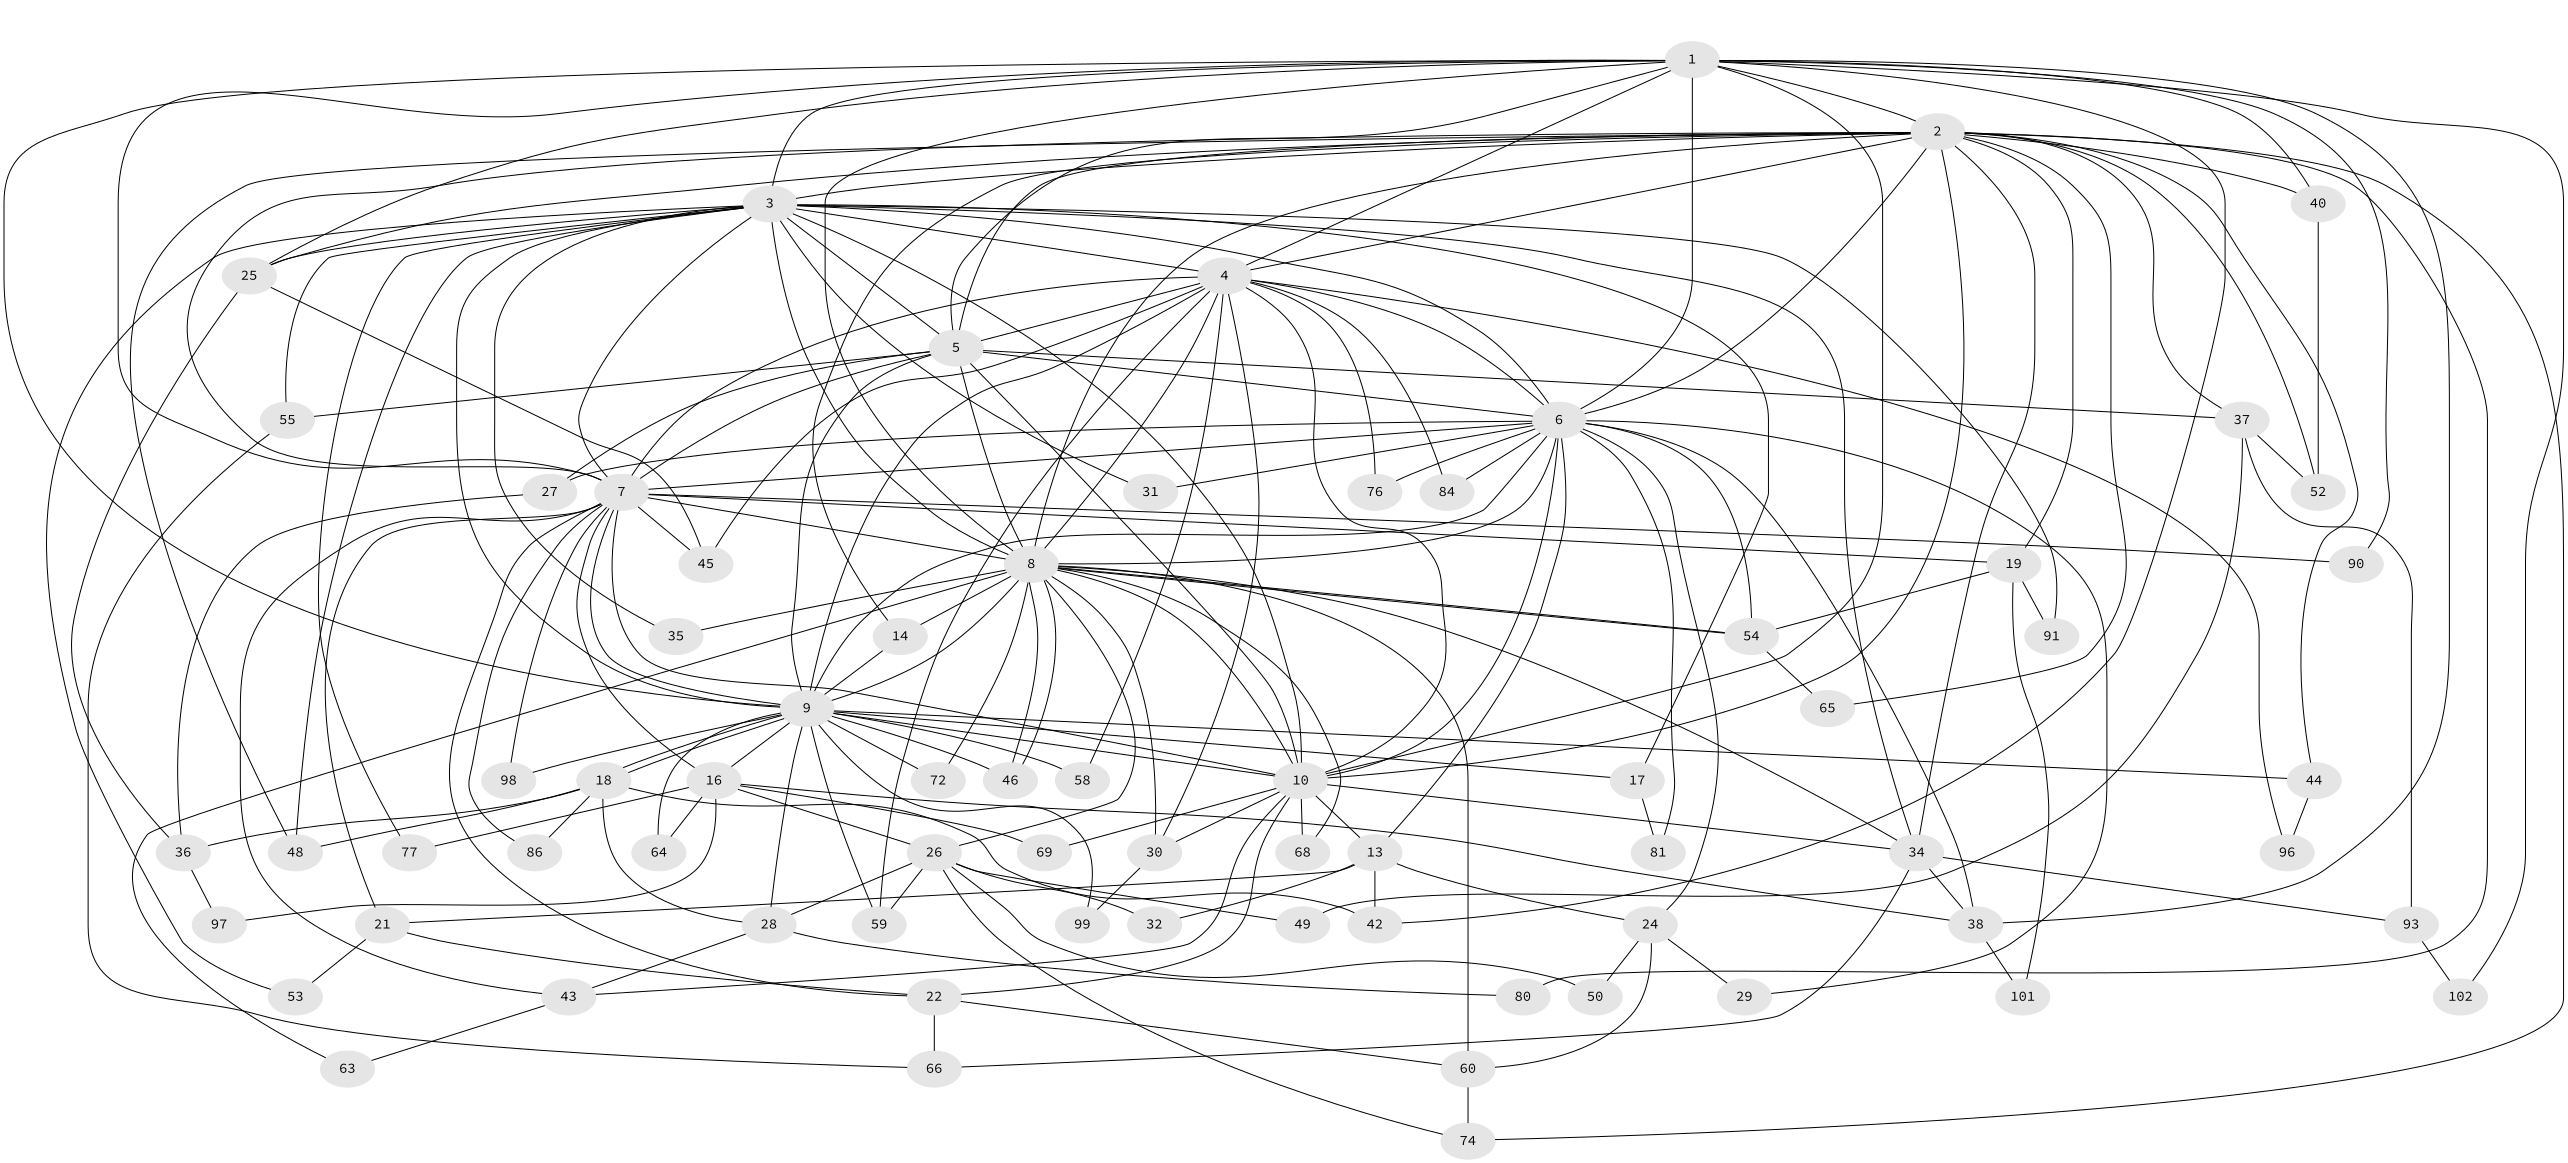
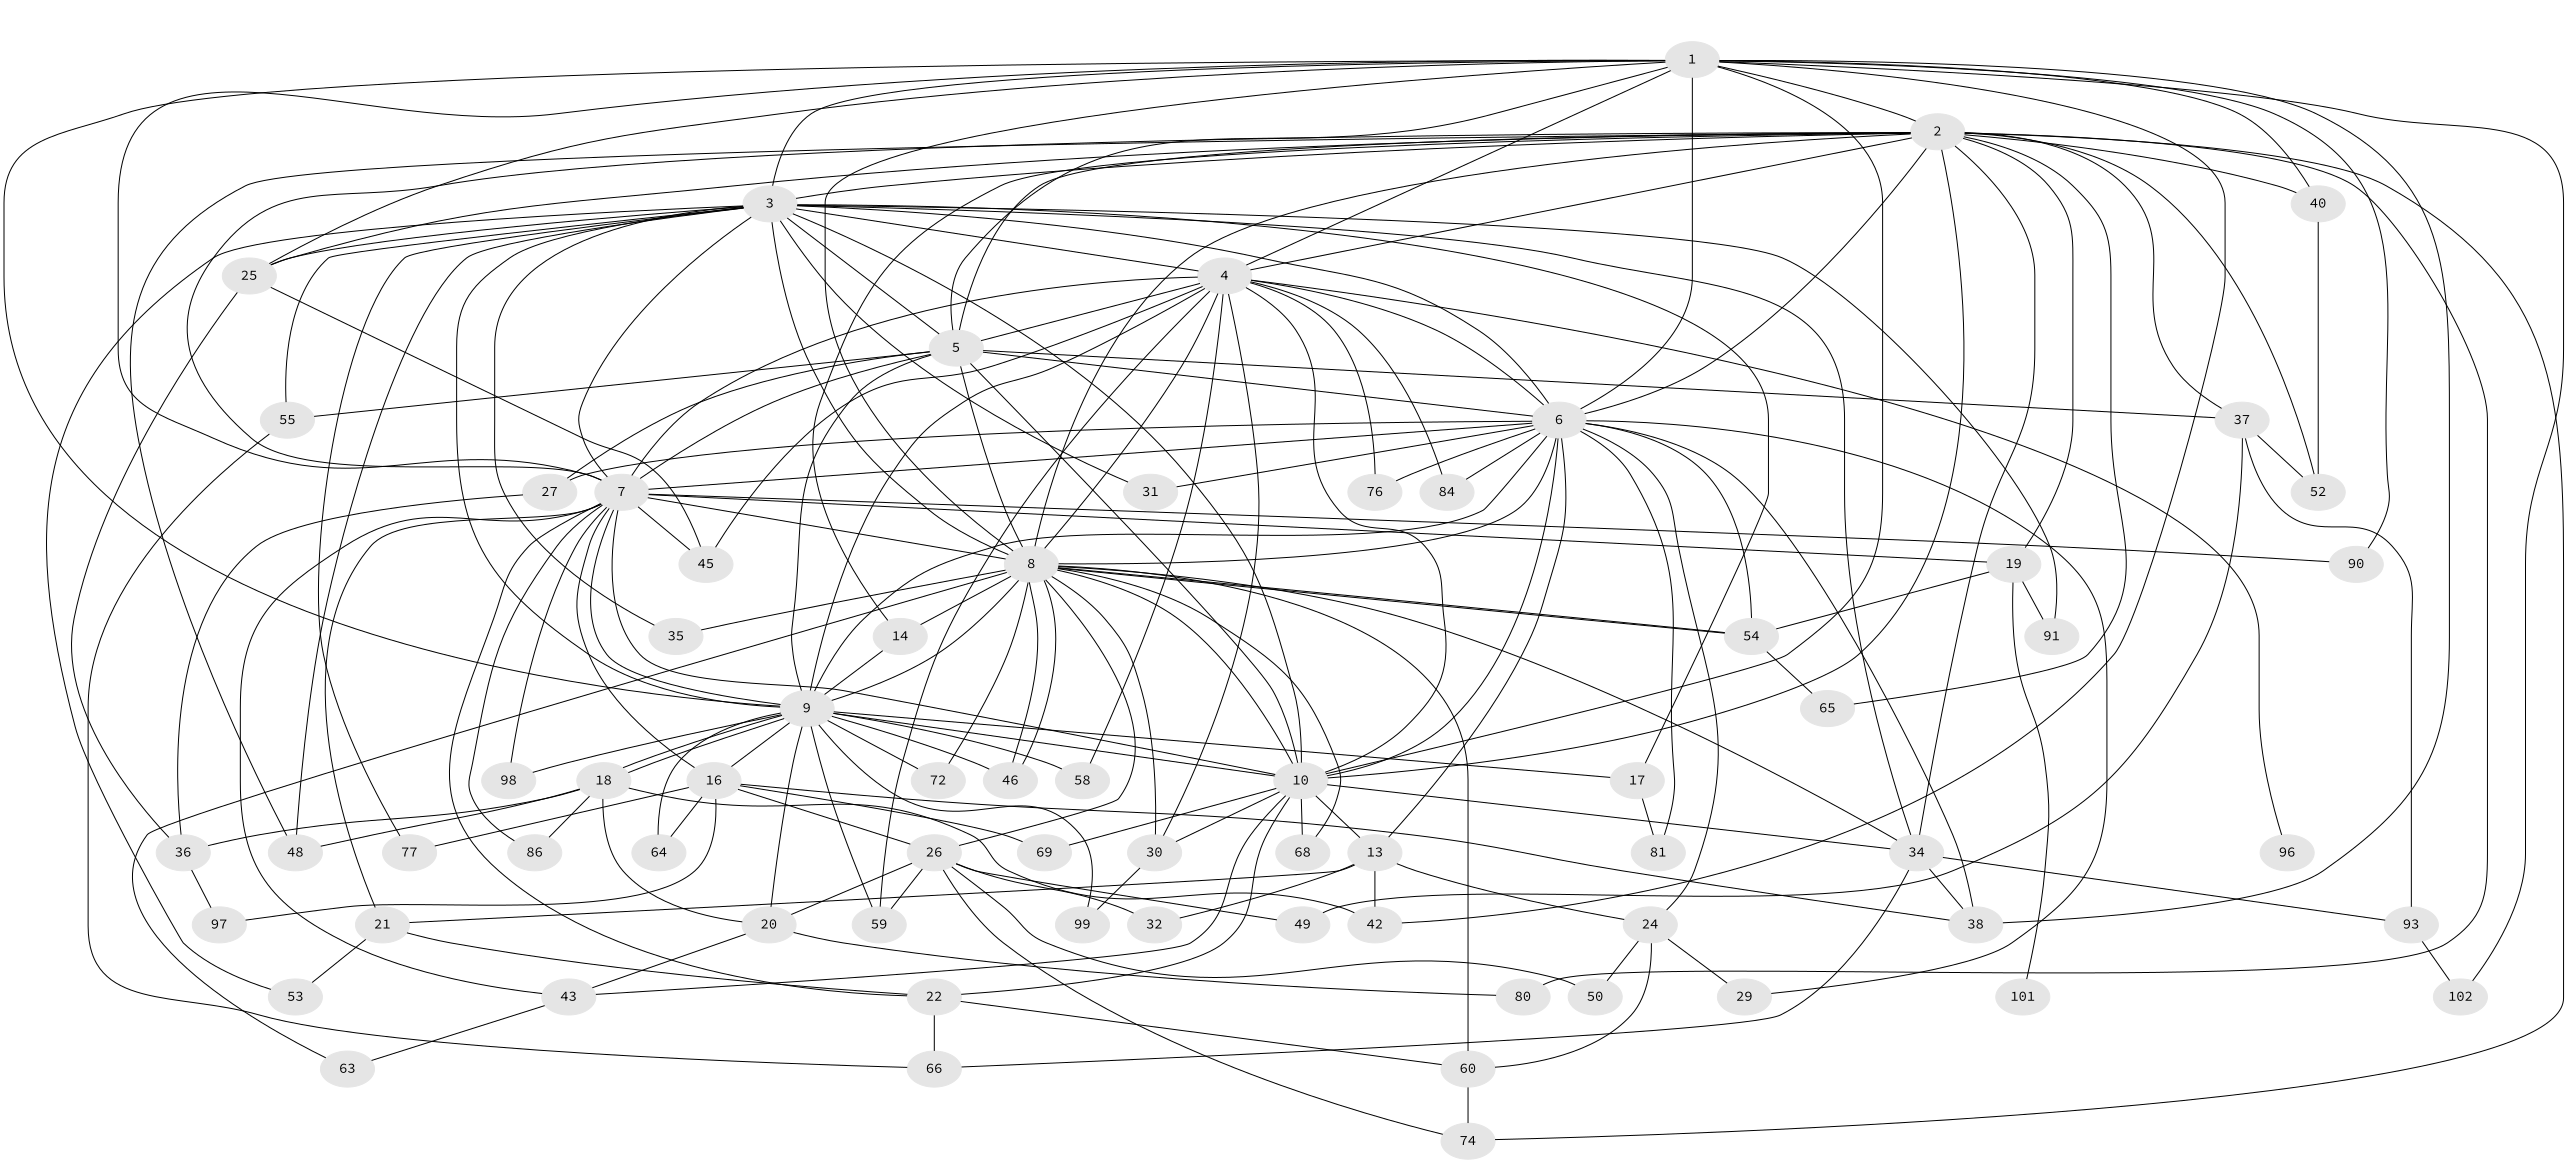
node "44": removed
node "28": label "28" -> "20"
edge "38" -- "101": removed
